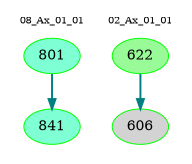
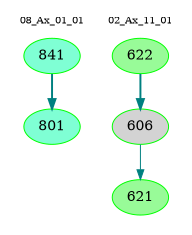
cluster "02_Ax_01_01": label "02_Ax_01_01" -> "02_Ax_11_01"
edge "801" -> "841": reversed
node "621": added
